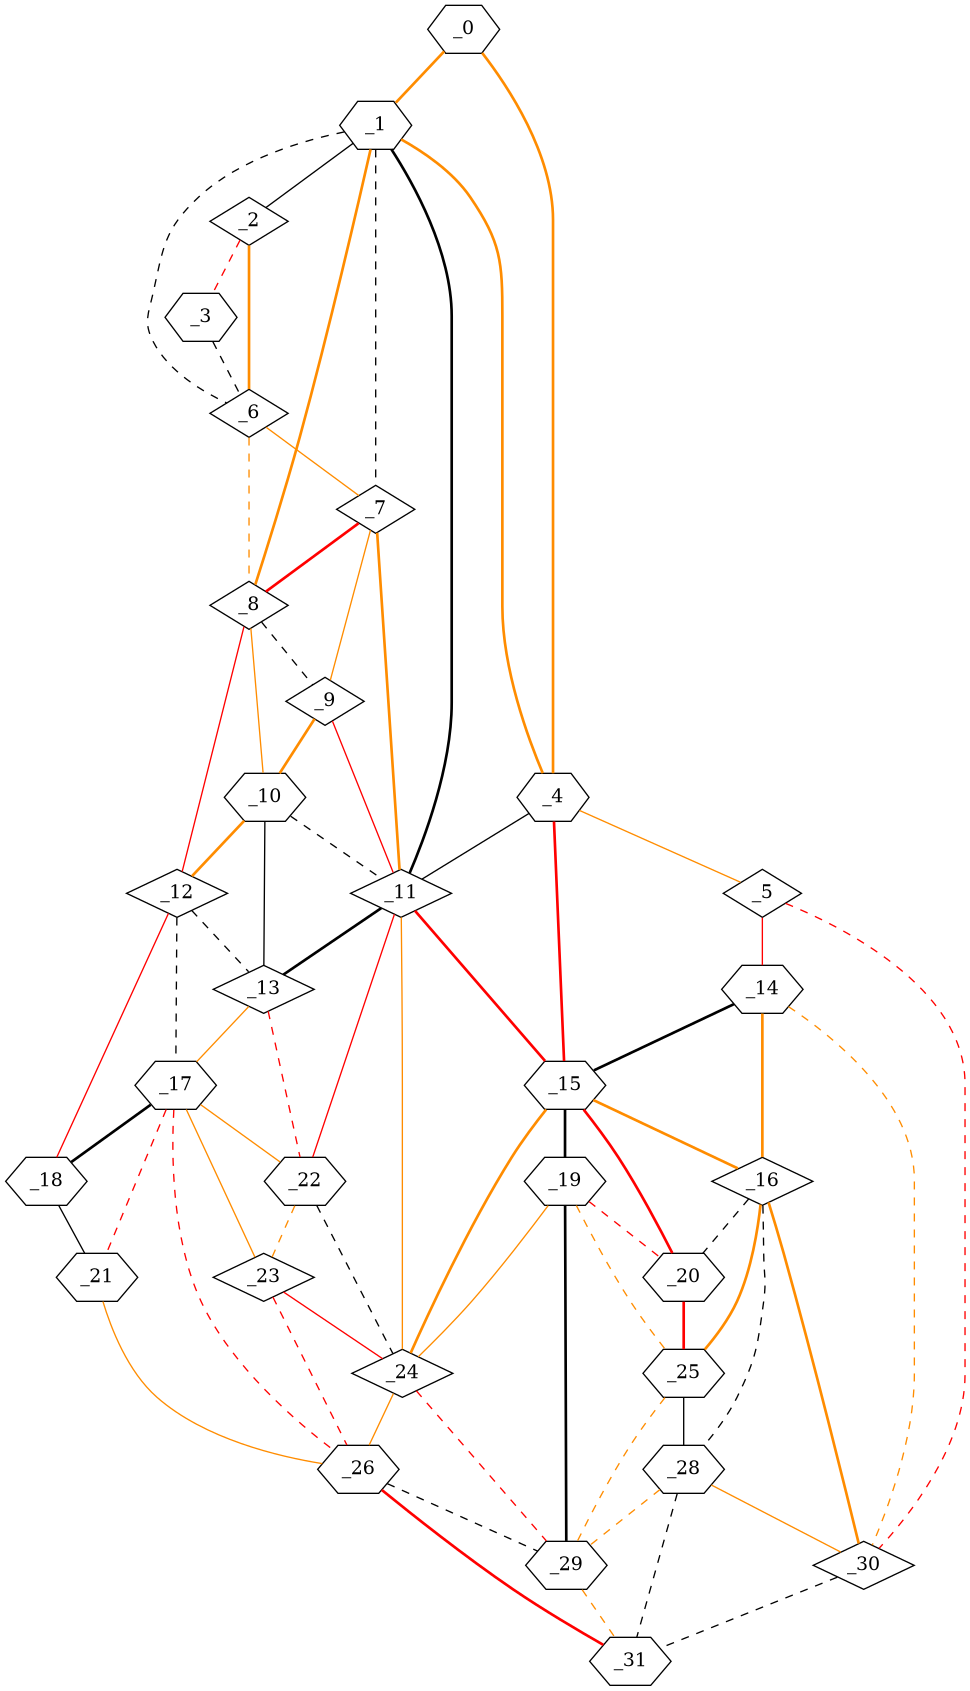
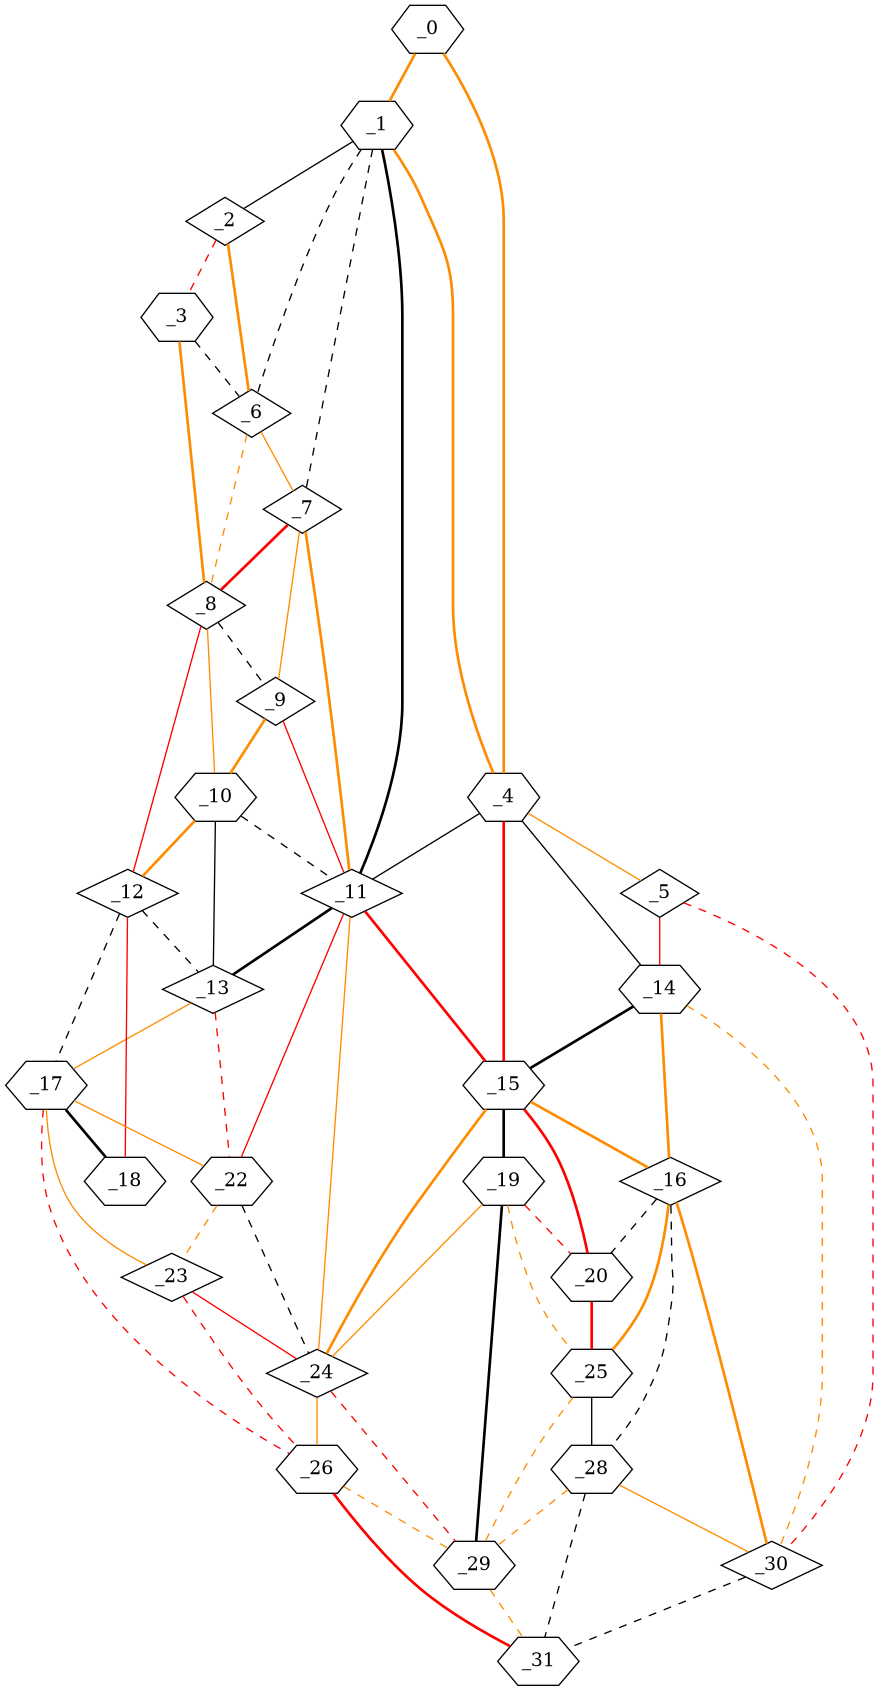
edge "_1" -- "_8": now "_3" -- "_8"
edge "_4" -- "_14": added
node "_21": removed
edge "_26" -- "_29": color black -> darkorange
